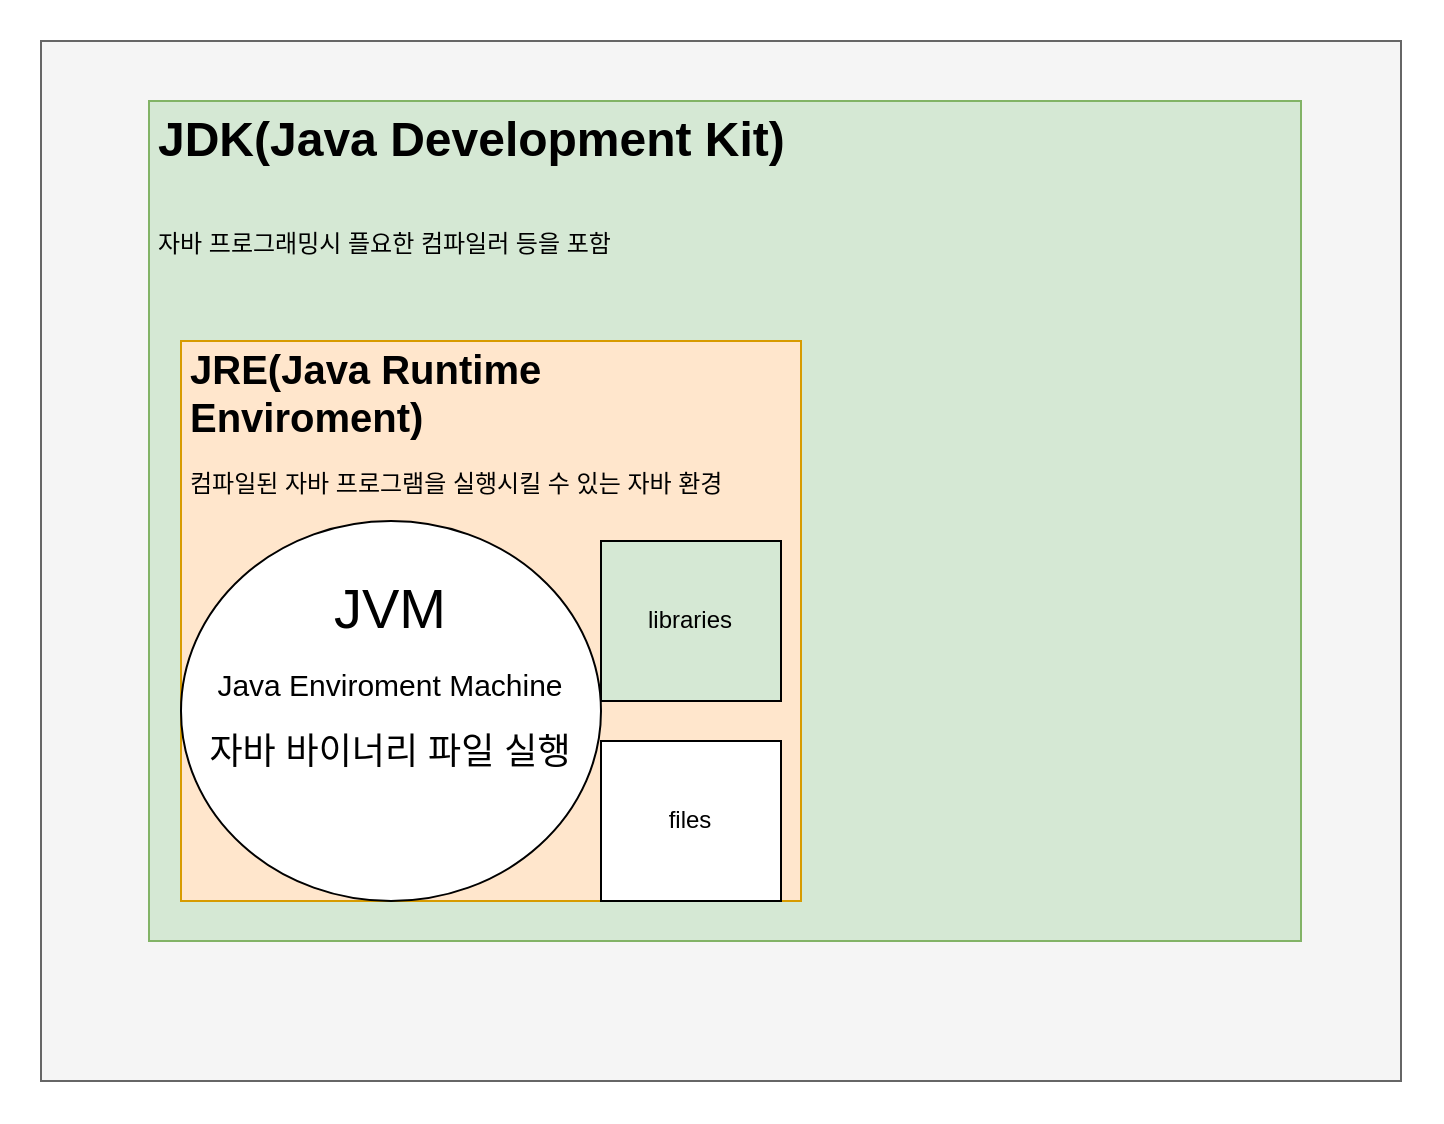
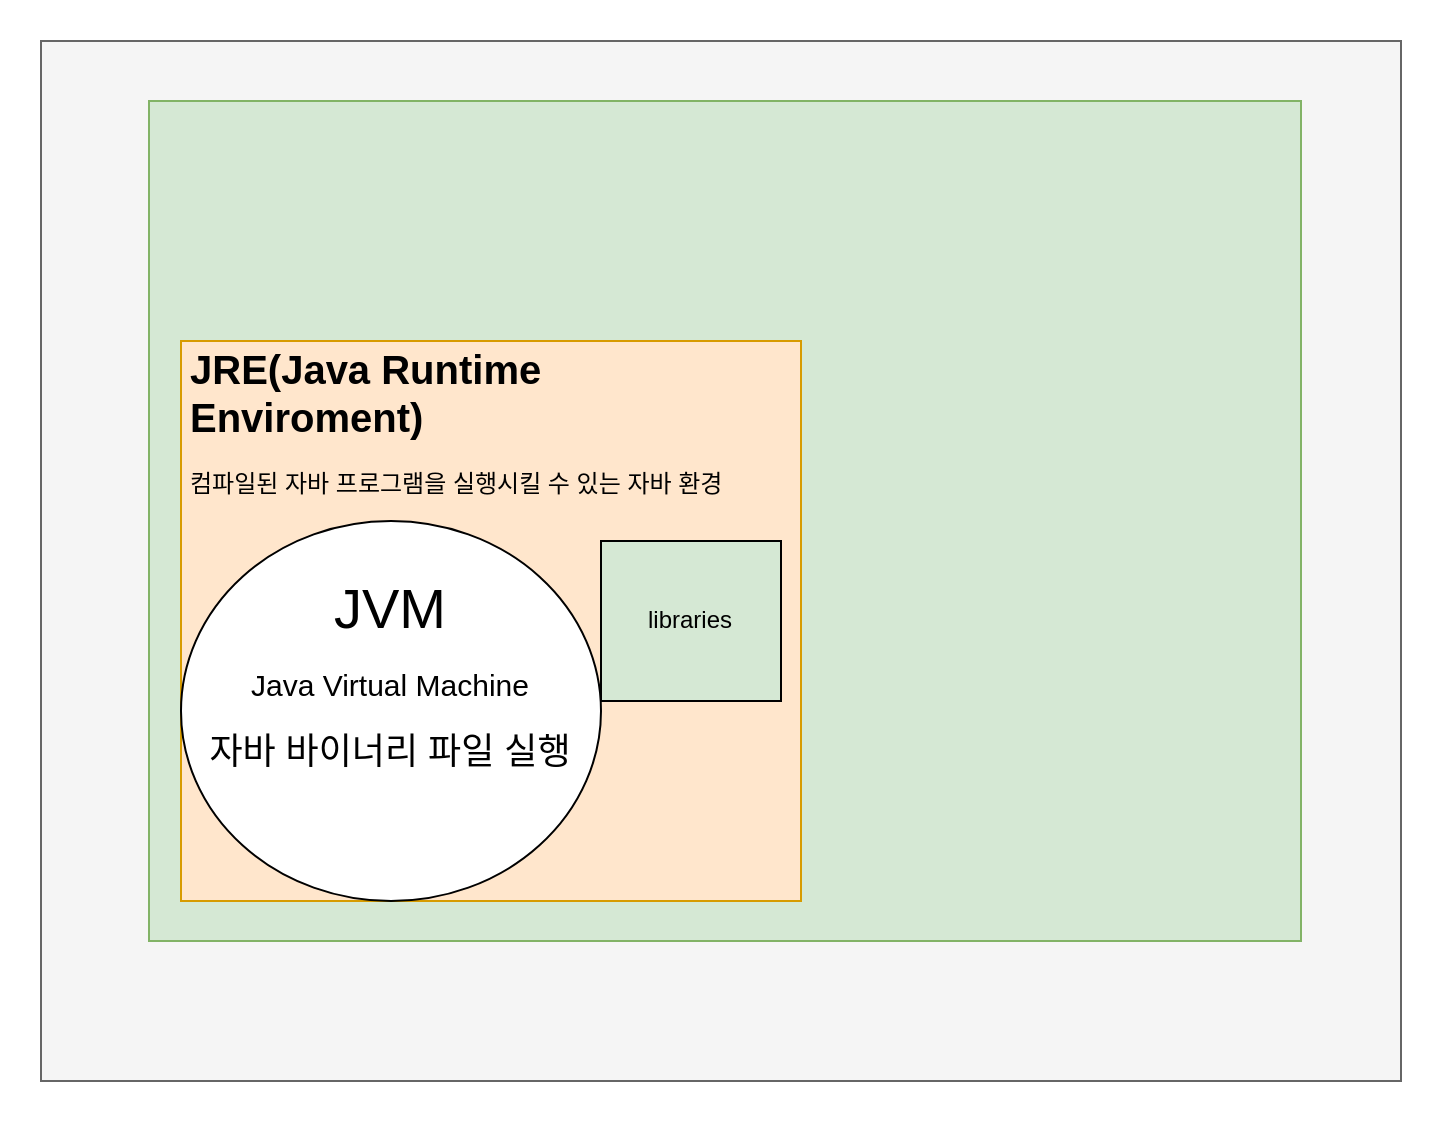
node "JDK(Java Development Kit) 자바 프로그래밍시 플요한 컴파일러 등을 포함": removed
node "JVM Java Enviroment Machine 자바 바이너리 파일 실행": label "JVM Java Enviroment Machine 자바 바이너리 파일 실행" -> "JVM Java Virtual Machine 자바 바이너리 파일 실행"
node "files": removed
